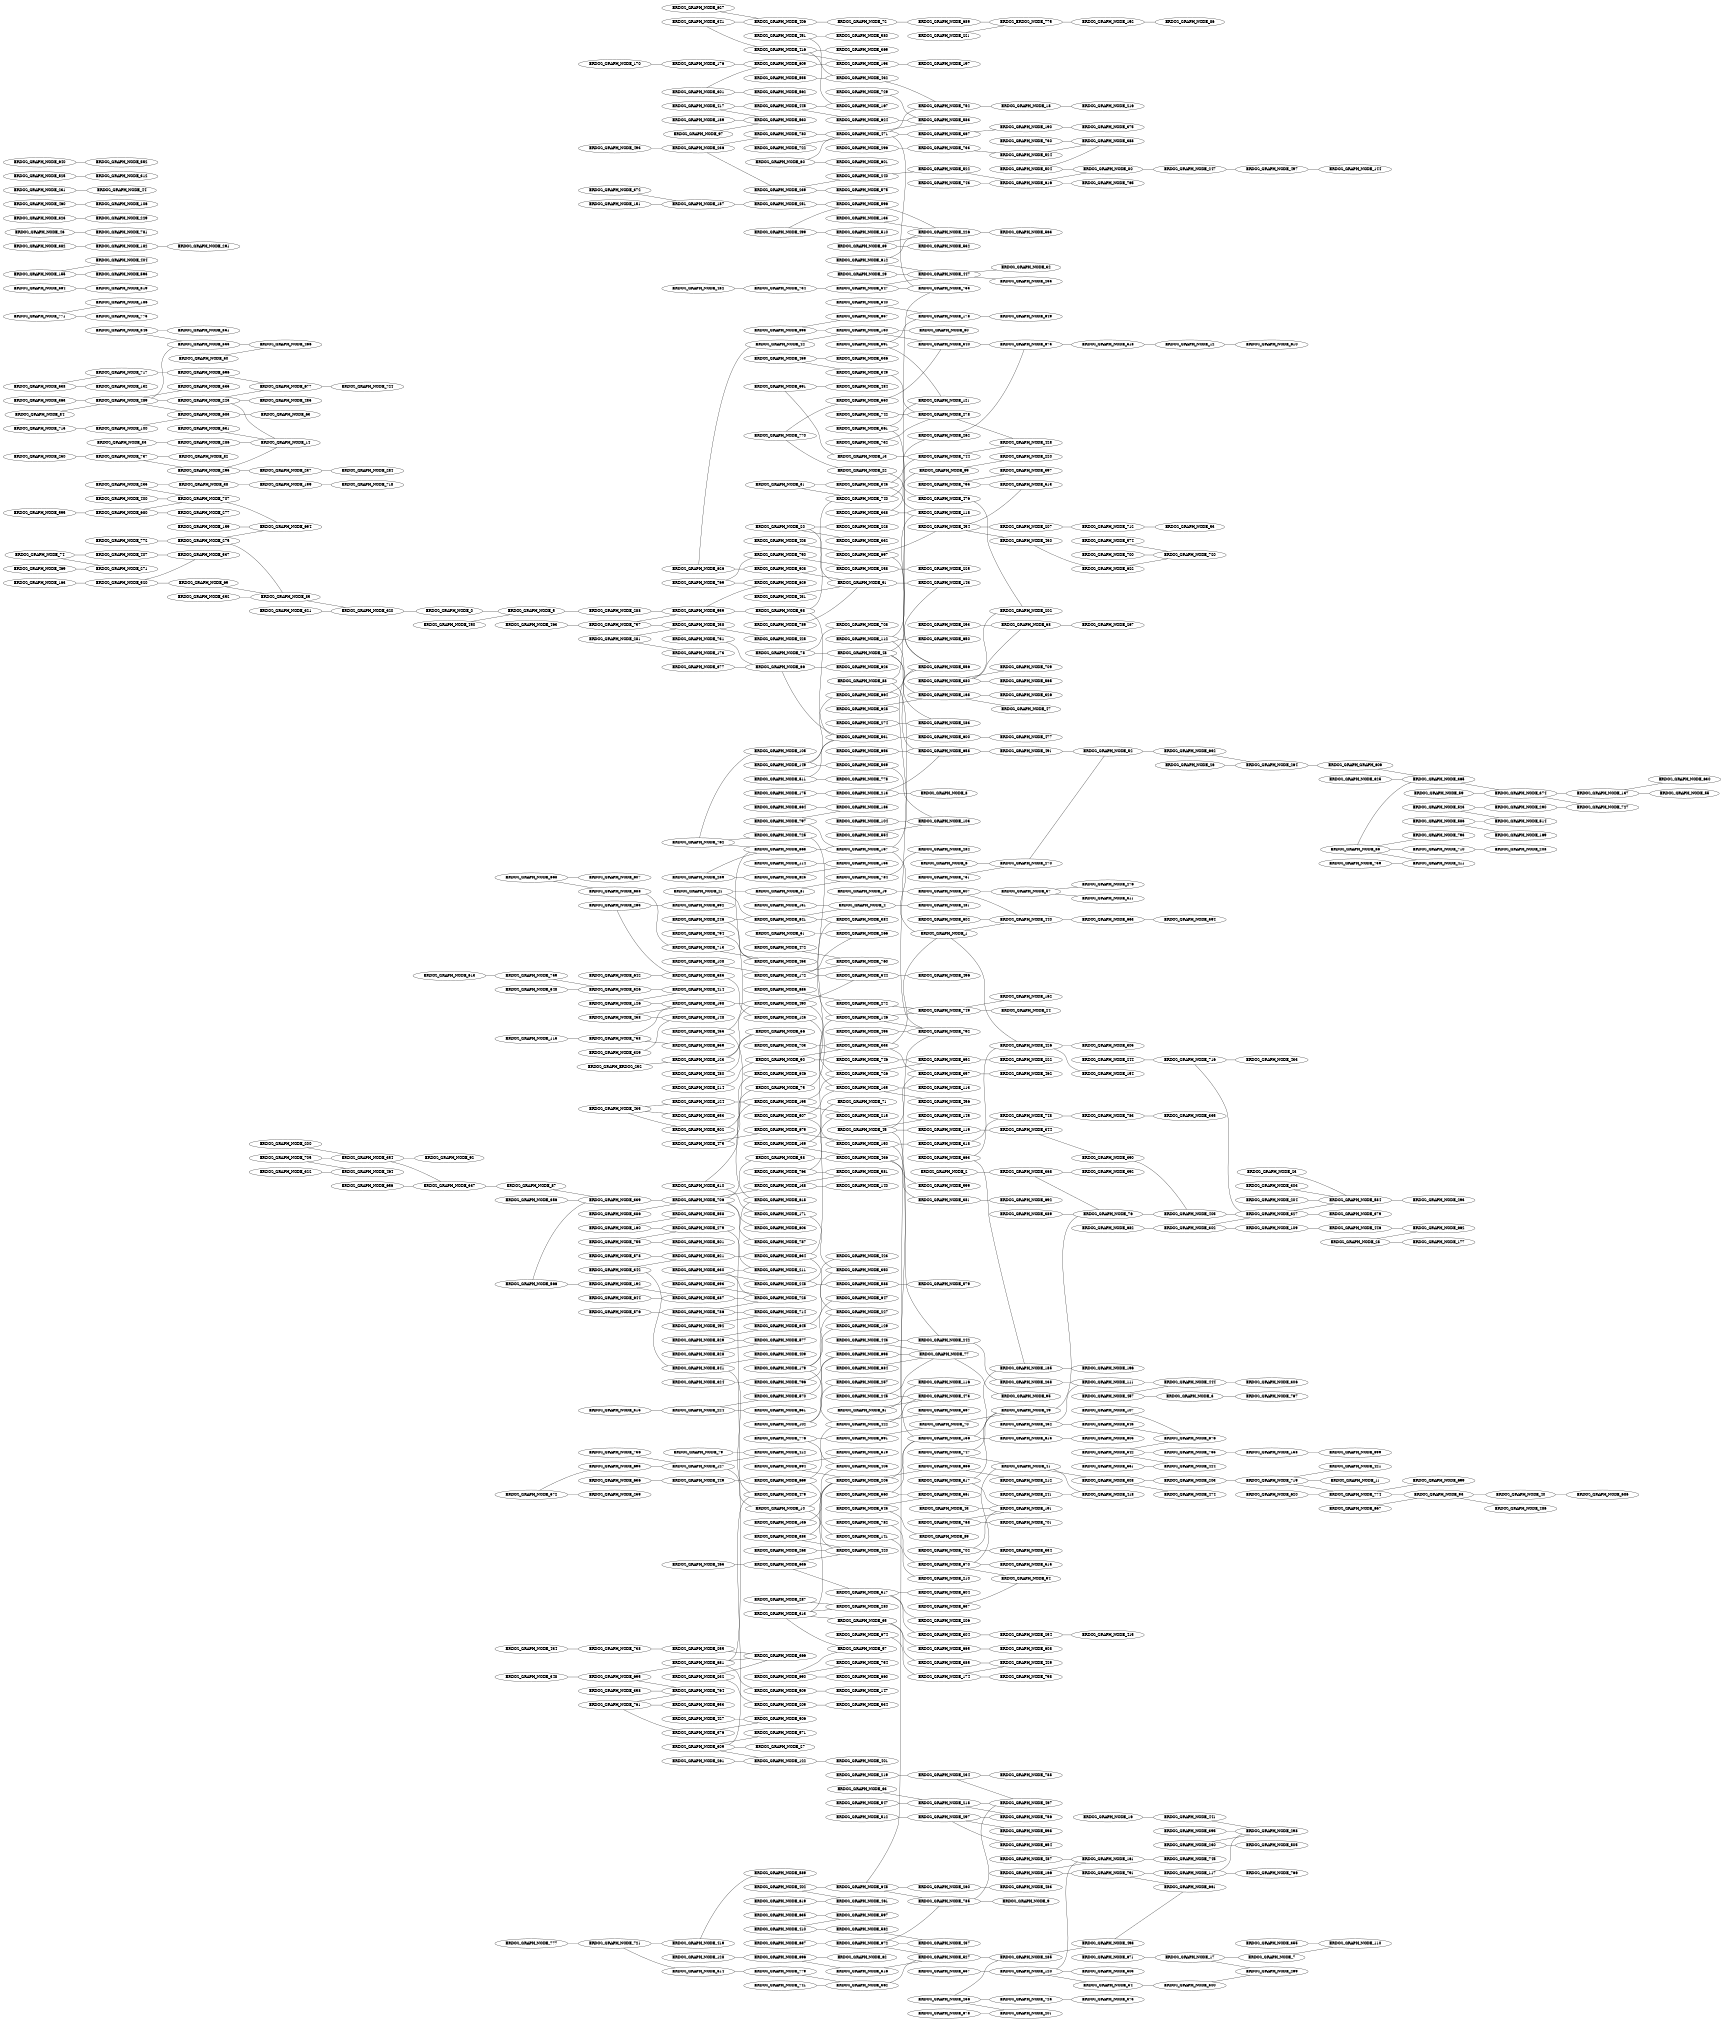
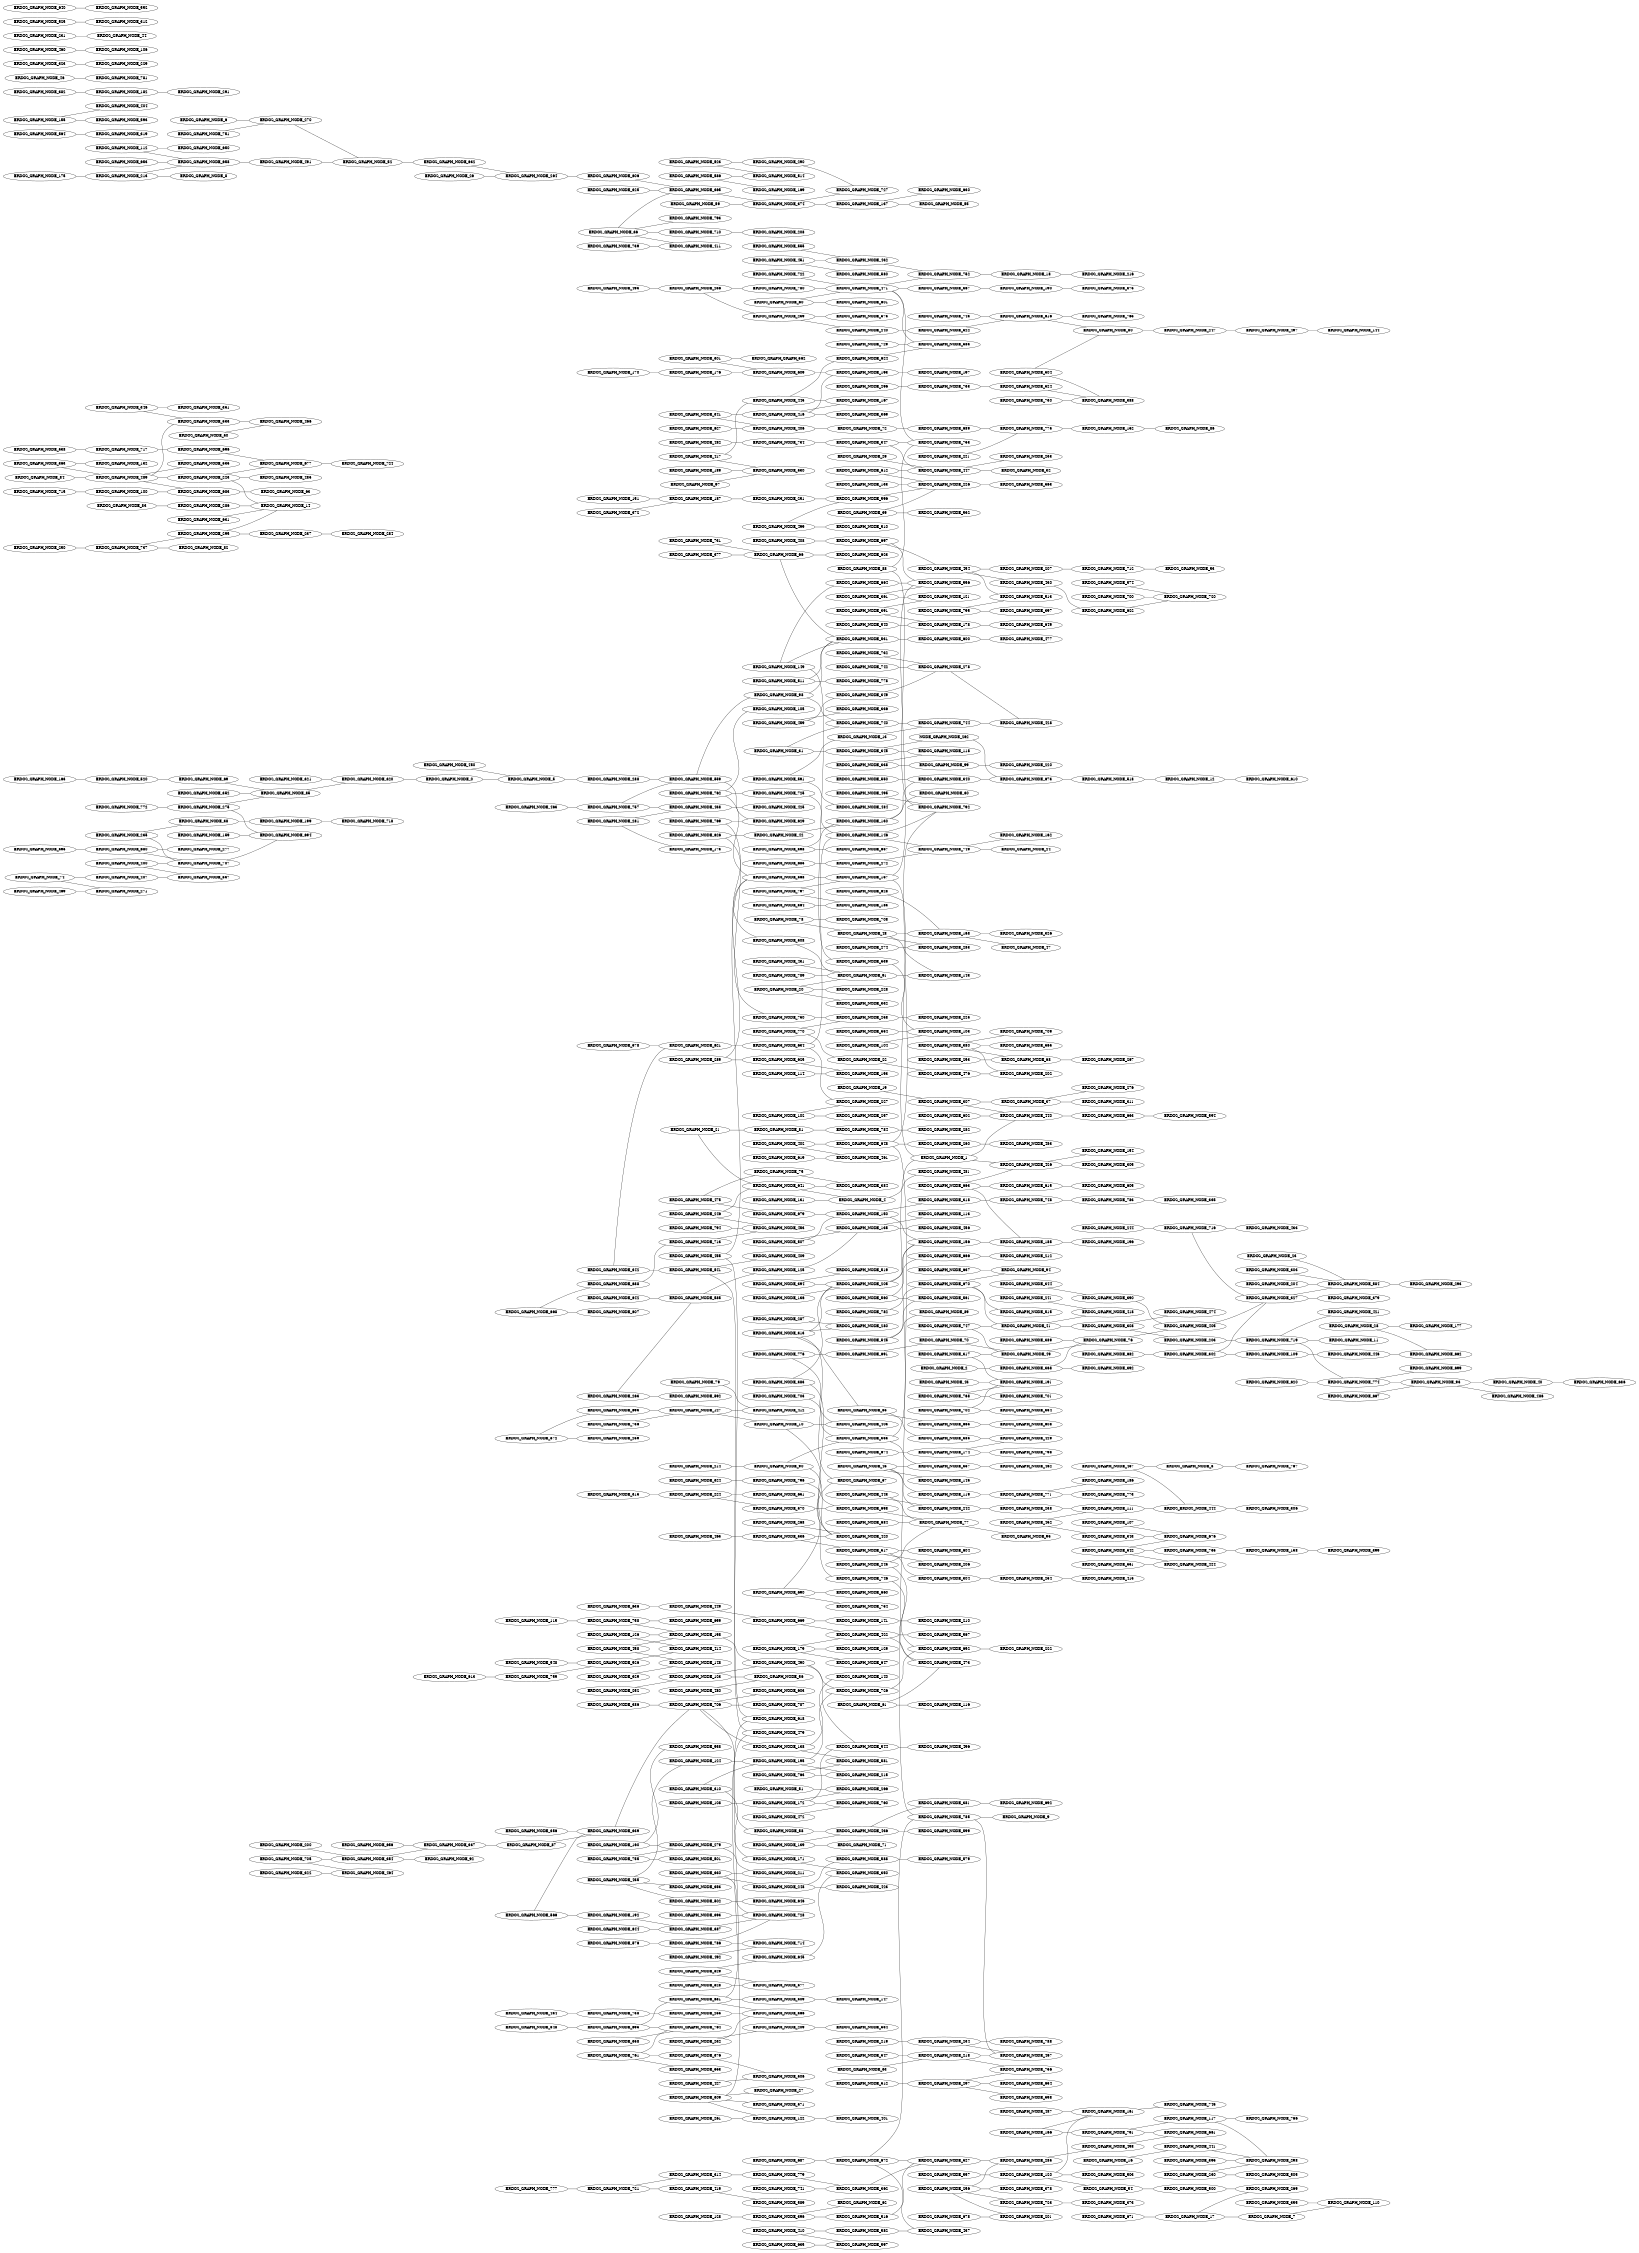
node "ERDOS_ERDOS_NODE_775": label "ERDOS_ERDOS_NODE_775" -> "ERDOS_GRAPH_NODE_775"
node "ERDOS_GRAPH_NODE_562": label "ERDOS_GRAPH_NODE_562" -> "ERDOS_GRAPH_GRAPH_562"
edge "ERDOS_GRAPH_NODE_538" -- "ERDOS_GRAPH_NODE_132": now "ERDOS_GRAPH_NODE_363" -- "ERDOS_GRAPH_NODE_132"
edge "ERDOS_GRAPH_NODE_550" -- "ERDOS_GRAPH_NODE_770": now "ERDOS_GRAPH_NODE_258" -- "ERDOS_GRAPH_NODE_770"
node "ERDOS_GRAPH_NODE_262": label "ERDOS_GRAPH_NODE_262" -> "NODE_GRAPH_NODE_262"
edge "ERDOS_GRAPH_NODE_118" -- "ERDOS_GRAPH_NODE_112": removed
edge "ERDOS_GRAPH_NODE_537" -- "ERDOS_GRAPH_NODE_520": now "ERDOS_GRAPH_NODE_537" -- "ERDOS_GRAPH_NODE_400"
node "ERDOS_GRAPH_GRAPH_606": label "ERDOS_GRAPH_GRAPH_606" -> "ERDOS_GRAPH_NODE_606"
node "ERDOS_GRAPH_ERDOS_252": label "ERDOS_GRAPH_ERDOS_252" -> "ERDOS_GRAPH_NODE_252"
edge "ERDOS_GRAPH_NODE_119" -- "ERDOS_GRAPH_NODE_344": now "ERDOS_GRAPH_NODE_119" -- "ERDOS_GRAPH_NODE_771"
node "ERDOS_GRAPH_NODE_444": label "ERDOS_GRAPH_NODE_444" -> "ERDOS_ERDOS_NODE_444"
edge "ERDOS_GRAPH_NODE_156" -- "ERDOS_GRAPH_NODE_615": now "ERDOS_GRAPH_NODE_663" -- "ERDOS_GRAPH_NODE_615"
node "ERDOS_GRAPH_NODE_378": added
